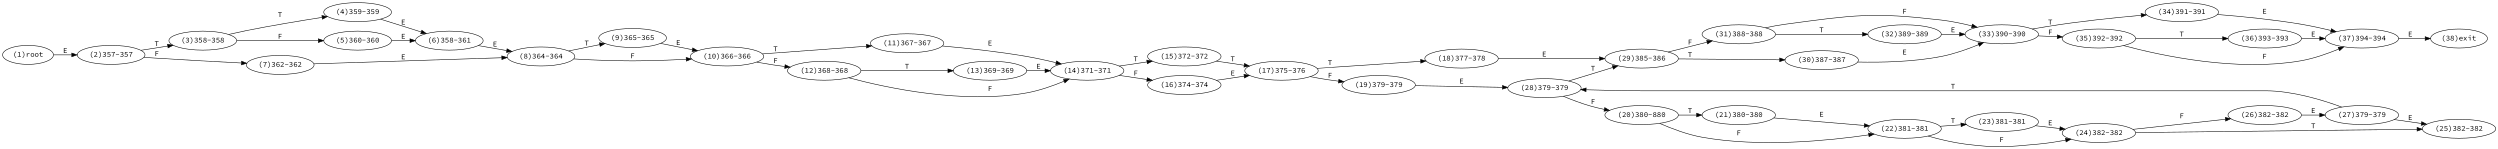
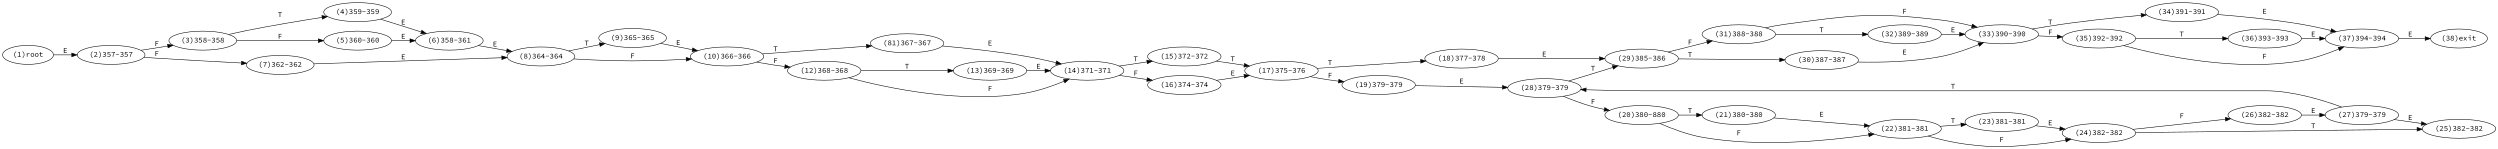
node "(11)367-367": label "(11)367-367" -> "(81)367-367"
edge "(2)357-357" -> "(3)358-358": label "T" -> "F"
